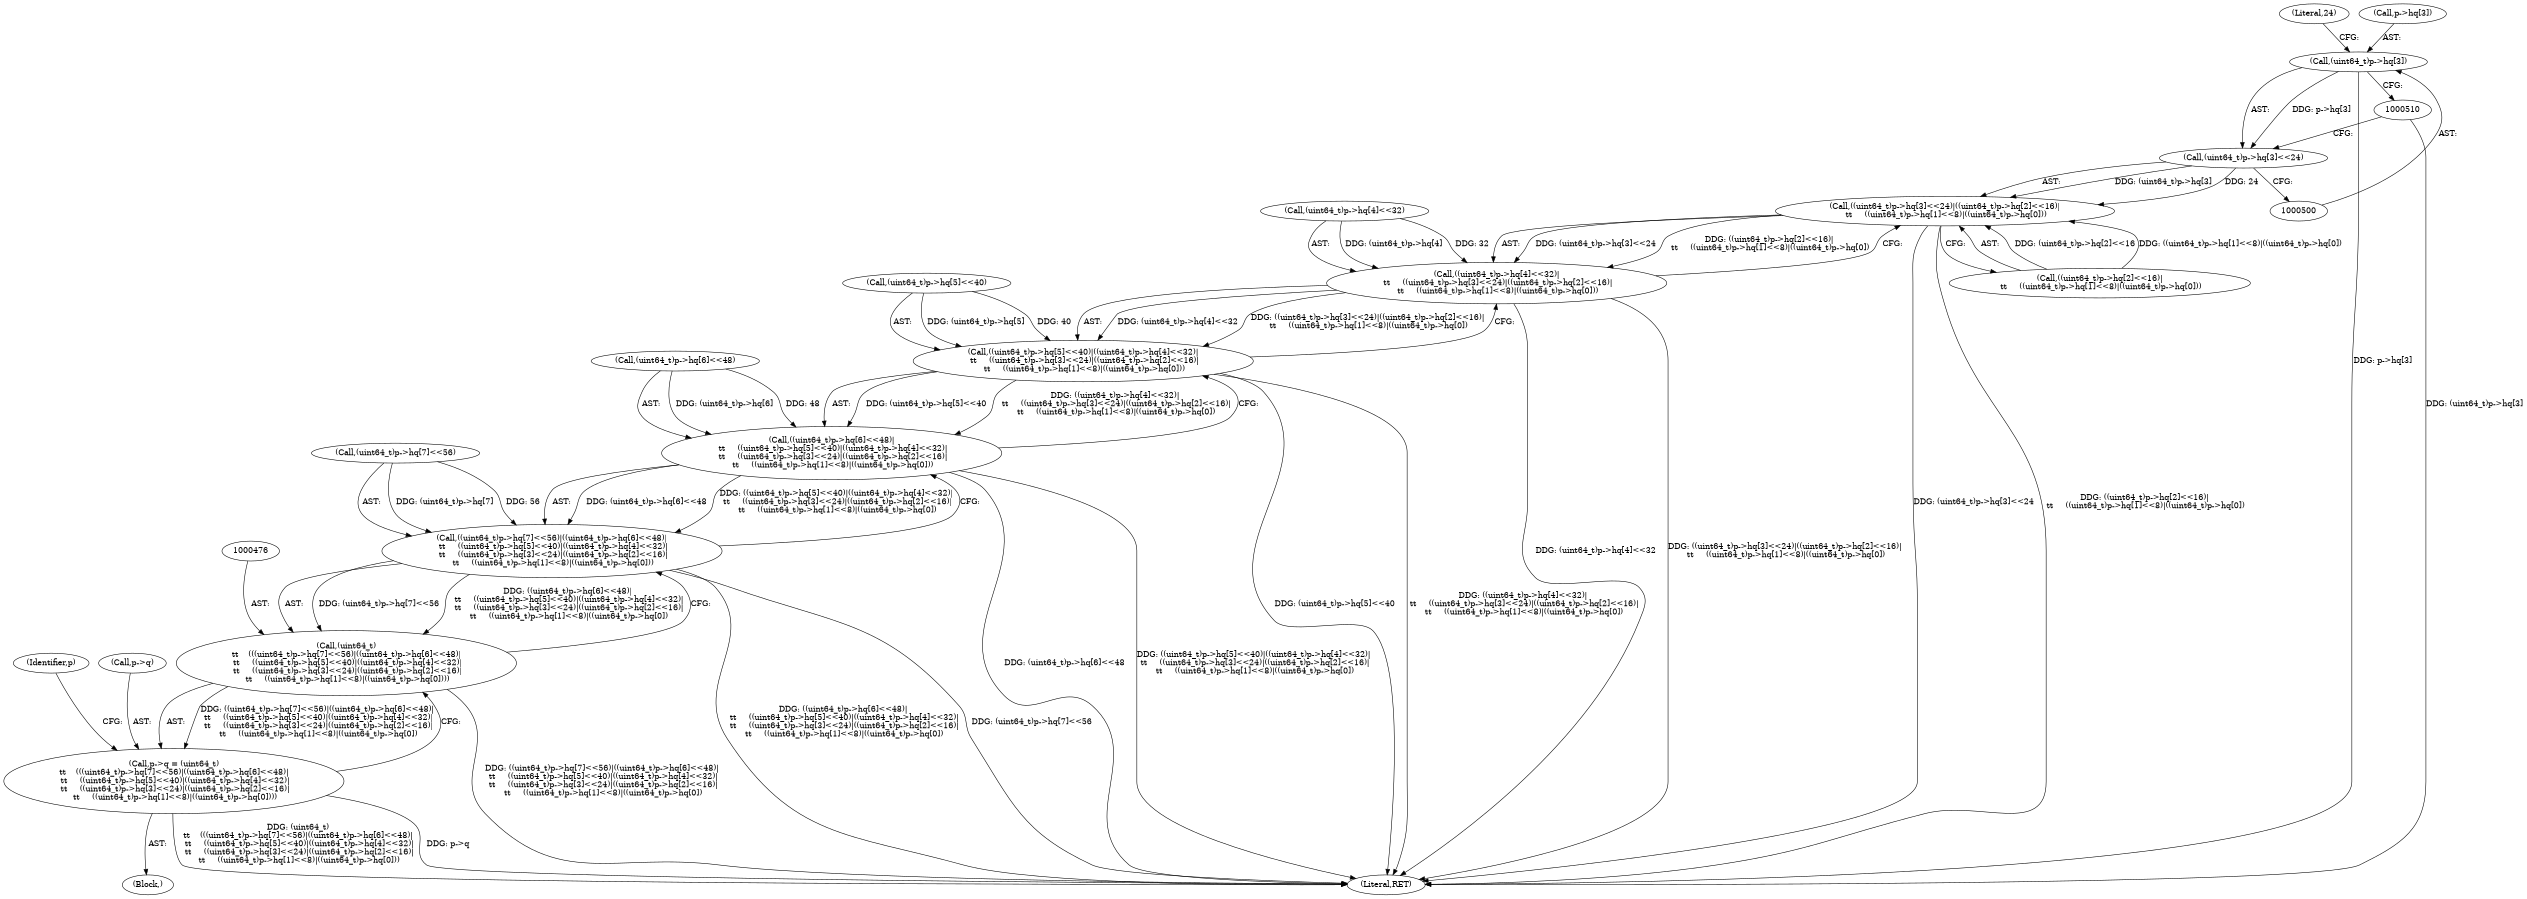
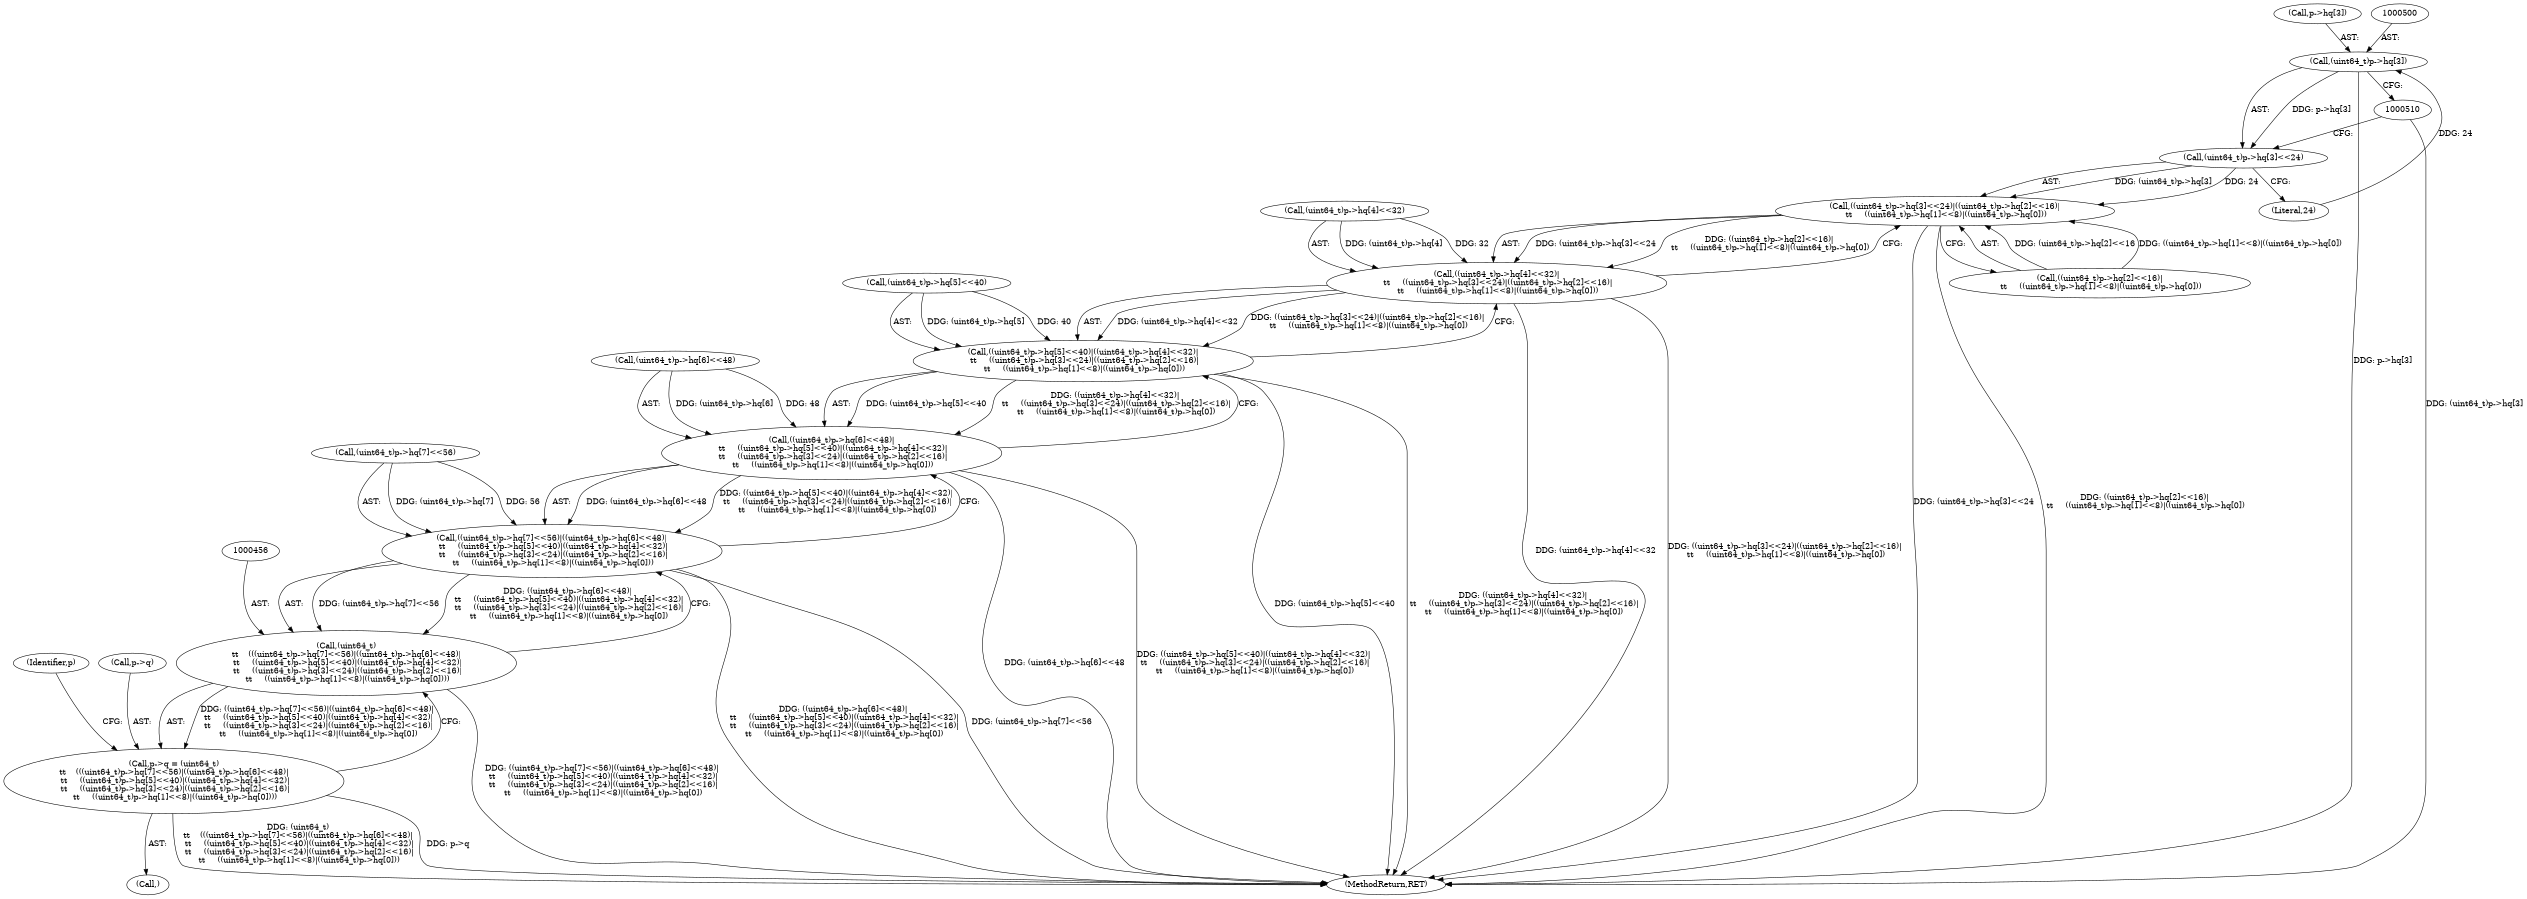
edge "(Literal,24)" -> "(Call,(uint64_t)p->hq[3])": label "CFG: " -> "DDG: 24"
edge "(Call,(uint64_t)p->hq[3]<<24)" -> "1000500": now "(Call,(uint64_t)p->hq[3]<<24)" -> "(Literal,24)"
node "1000476": label "1000476" -> "1000456"
node "(Block,)": label "(Block,)" -> "(Call,)"
node "(Literal,RET)": label "(Literal,RET)" -> "(MethodReturn,RET)"
